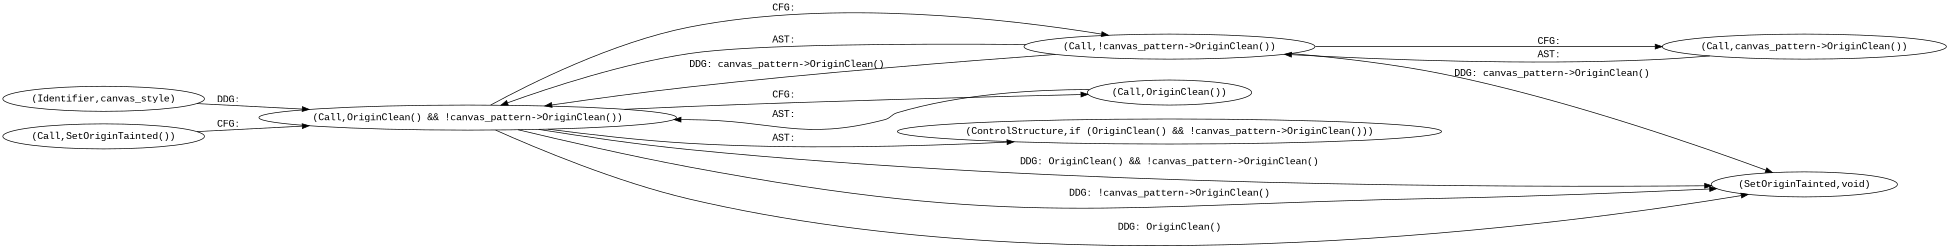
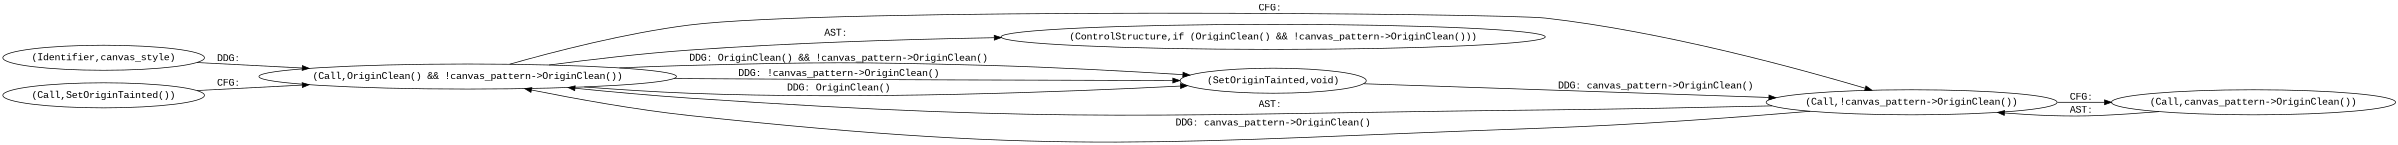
node "(Call,OriginClean())": removed
edge "(Call,!canvas_pattern->OriginClean())" -> "(SetOriginTainted,void)": reversed
